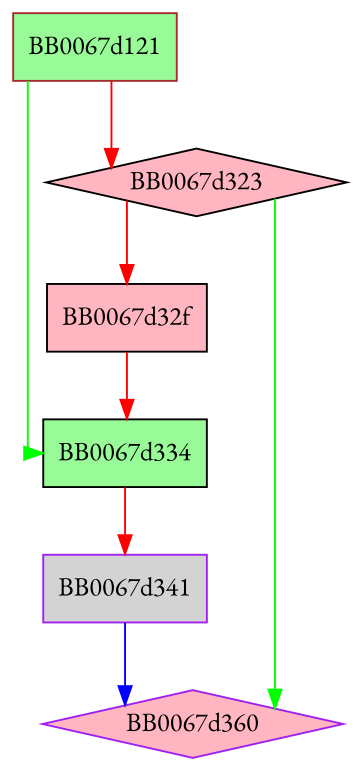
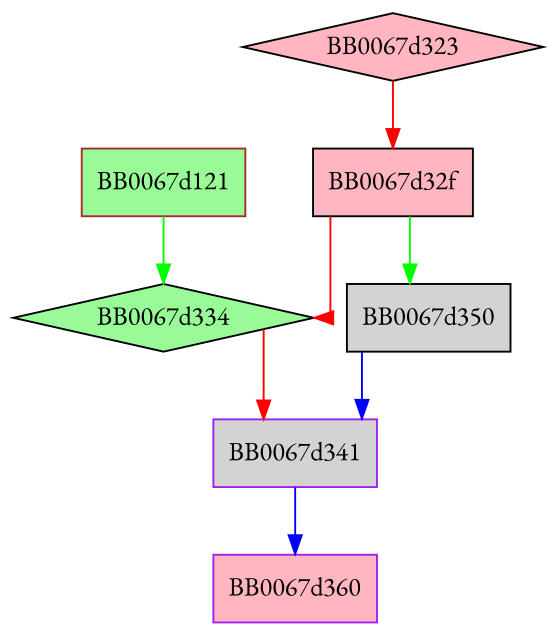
edge "BB0067d121" -> "BB0067d323": removed
node "BB0067d350": added
edge "BB0067d323" -> "BB0067d360": removed
node "BB0067d334": shape box -> diamond
node "BB0067d360": shape diamond -> box
